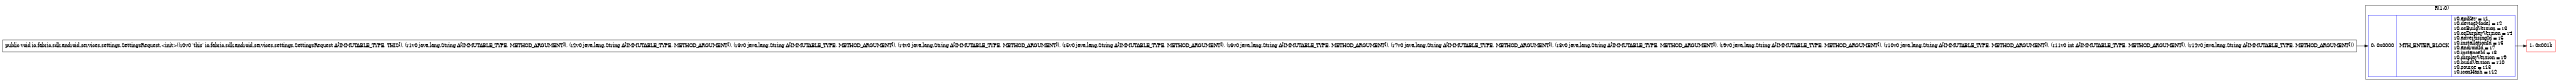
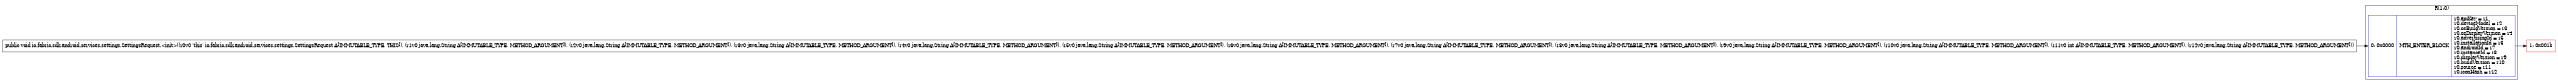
node "0: 0x0000": text "r0.source = r13" -> "r0.source = r11"
